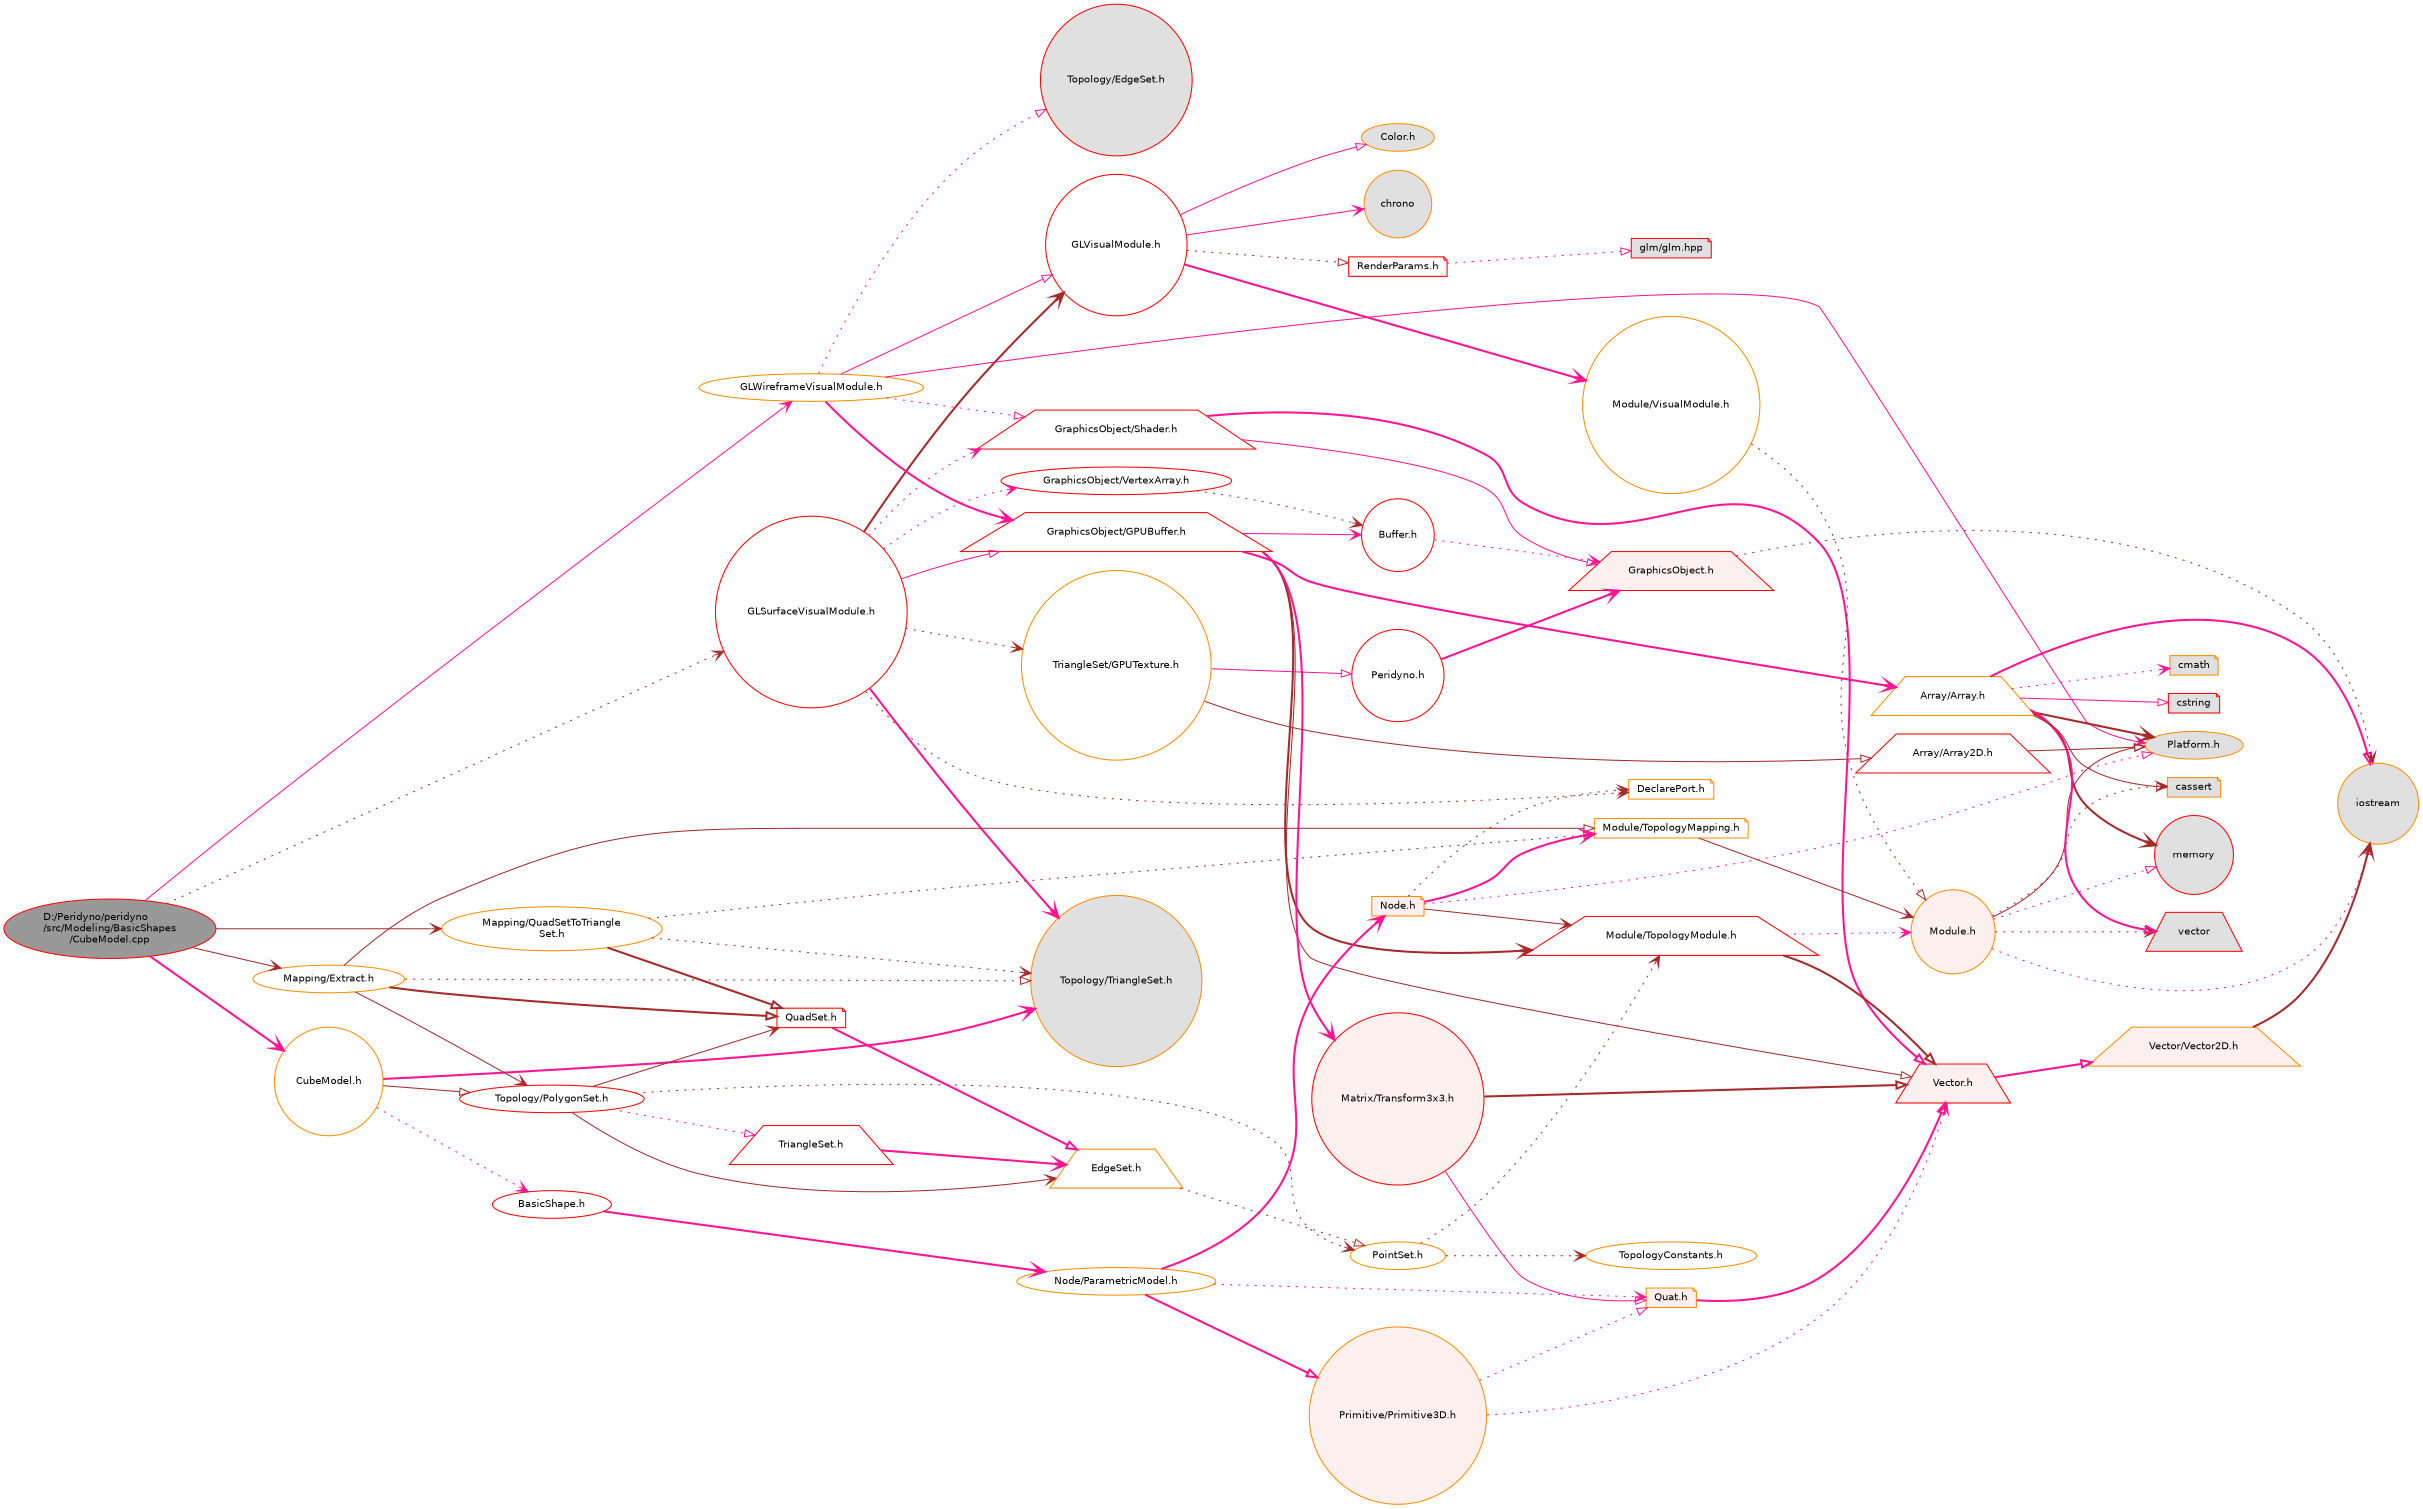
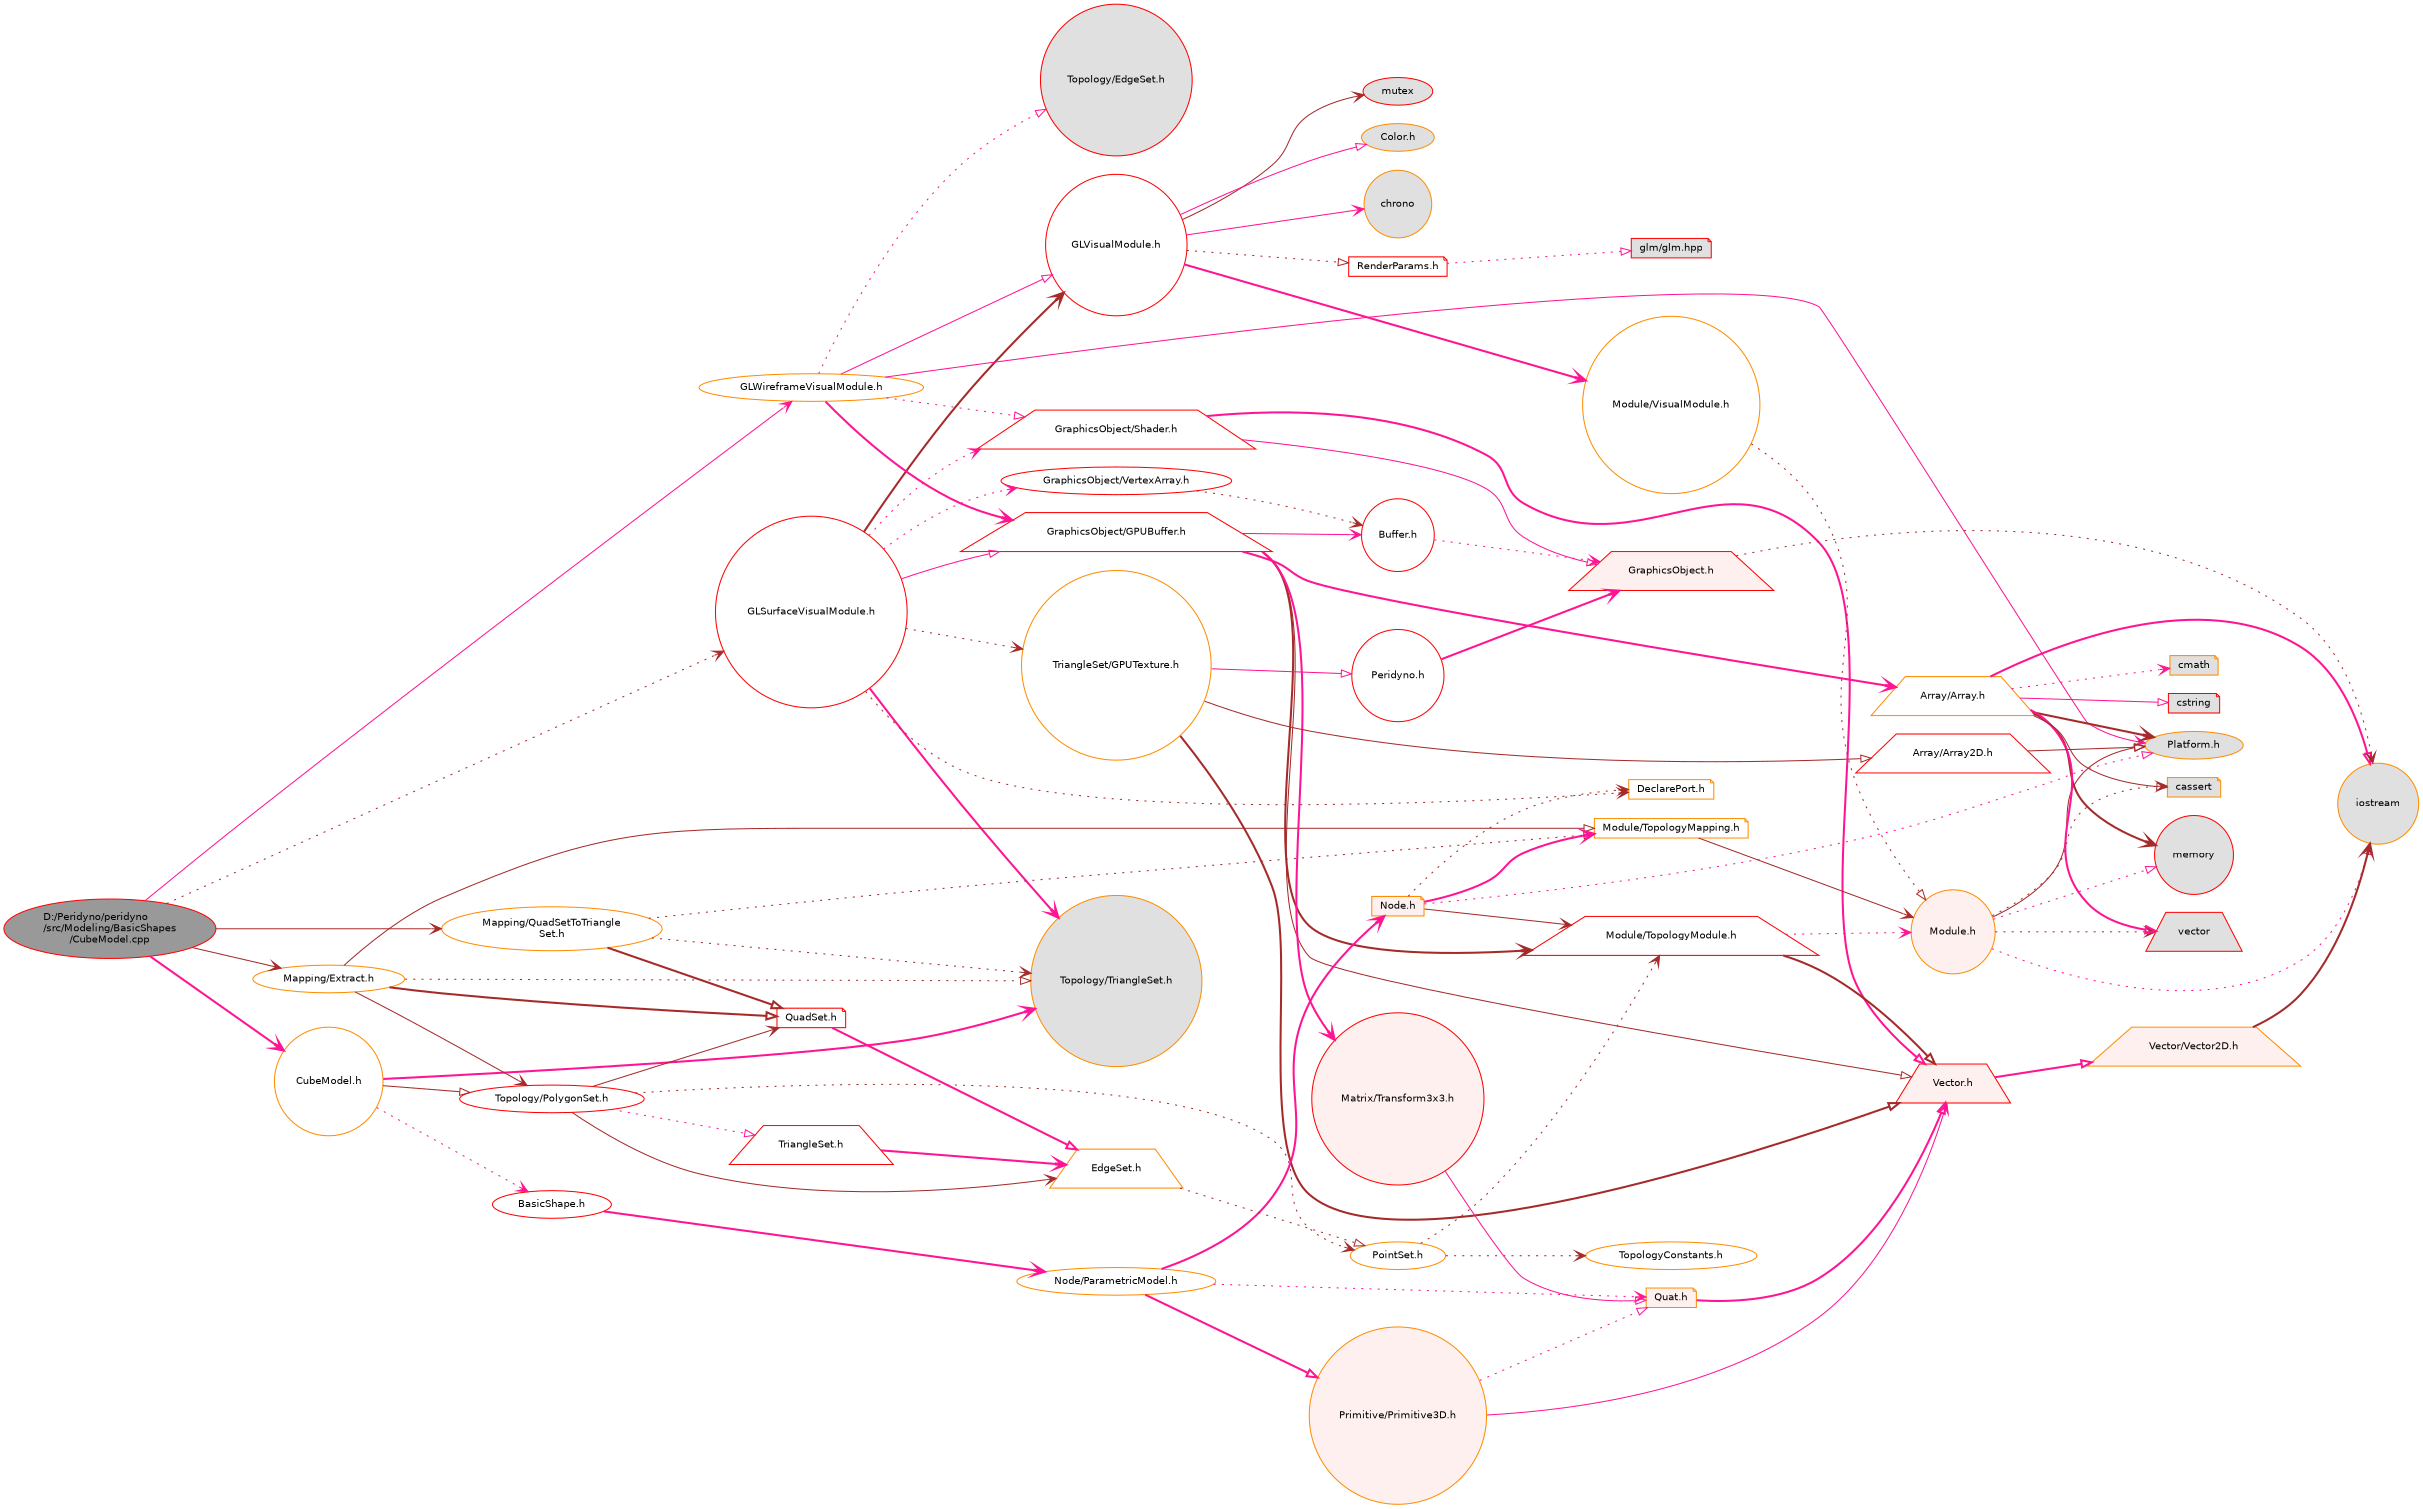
node "mutex": added
edge "Matrix/Transform3x3.h" -> "Vector.h": now "TriangleSet/GPUTexture.h" -> "Vector.h"
edge "Primitive/Primitive3D.h" -> "Vector.h": style dotted -> solid
